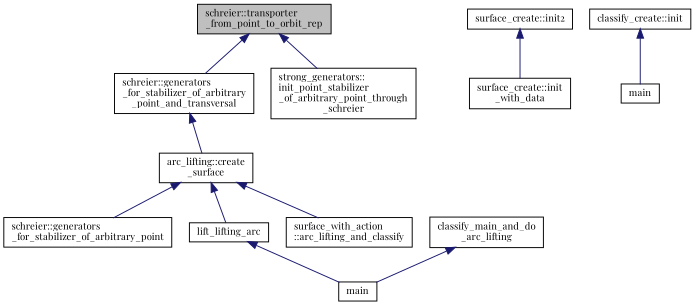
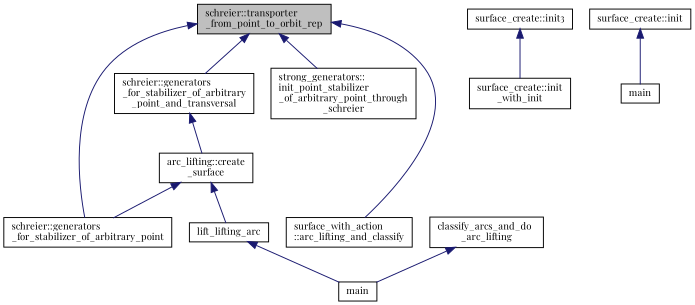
node "surface_create::init2": label "surface_create::init2" -> "surface_create::init3"
node "classify_create::init": label "classify_create::init" -> "surface_create::init"
node "surface_create::init _with_data": label "surface_create::init _with_data" -> "surface_create::init _with_init"
edge "schreier::generators _for_stabilizer_of_arbitrary_point" -> "schreier::transporter _from_point_to_orbit_rep": added
edge "surface_with_action ::arc_lifting_and_classify" -> "arc_lifting::create _surface": now "surface_with_action ::arc_lifting_and_classify" -> "schreier::transporter _from_point_to_orbit_rep"
node "classify_main_and_do _arc_lifting": label "classify_main_and_do _arc_lifting" -> "classify_arcs_and_do _arc_lifting"
